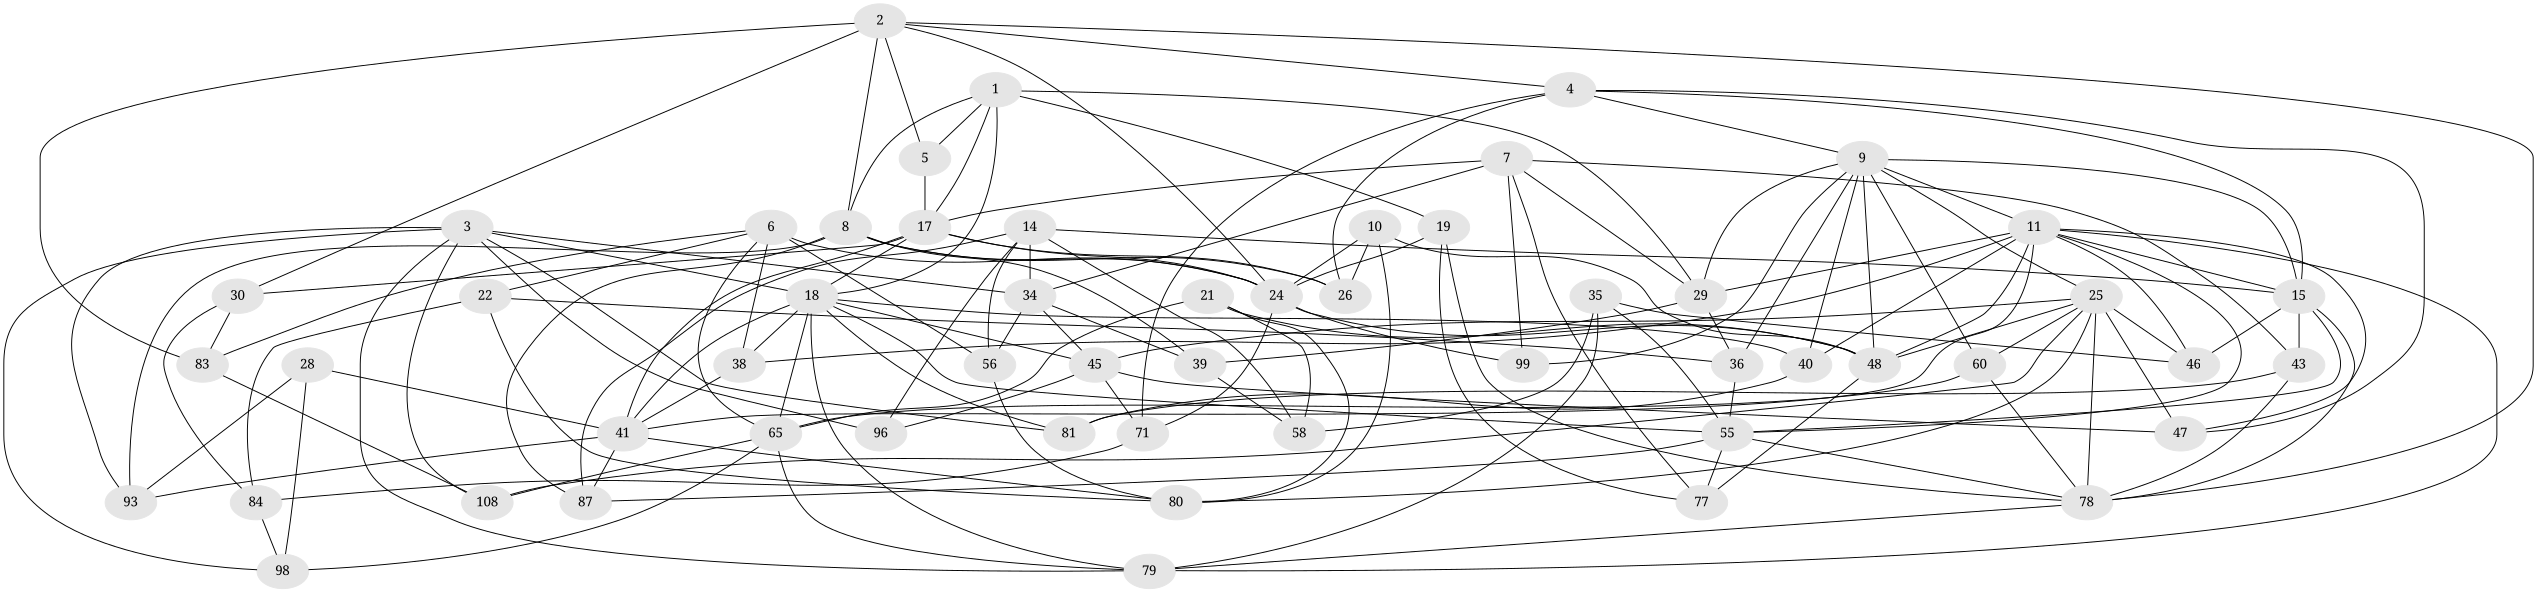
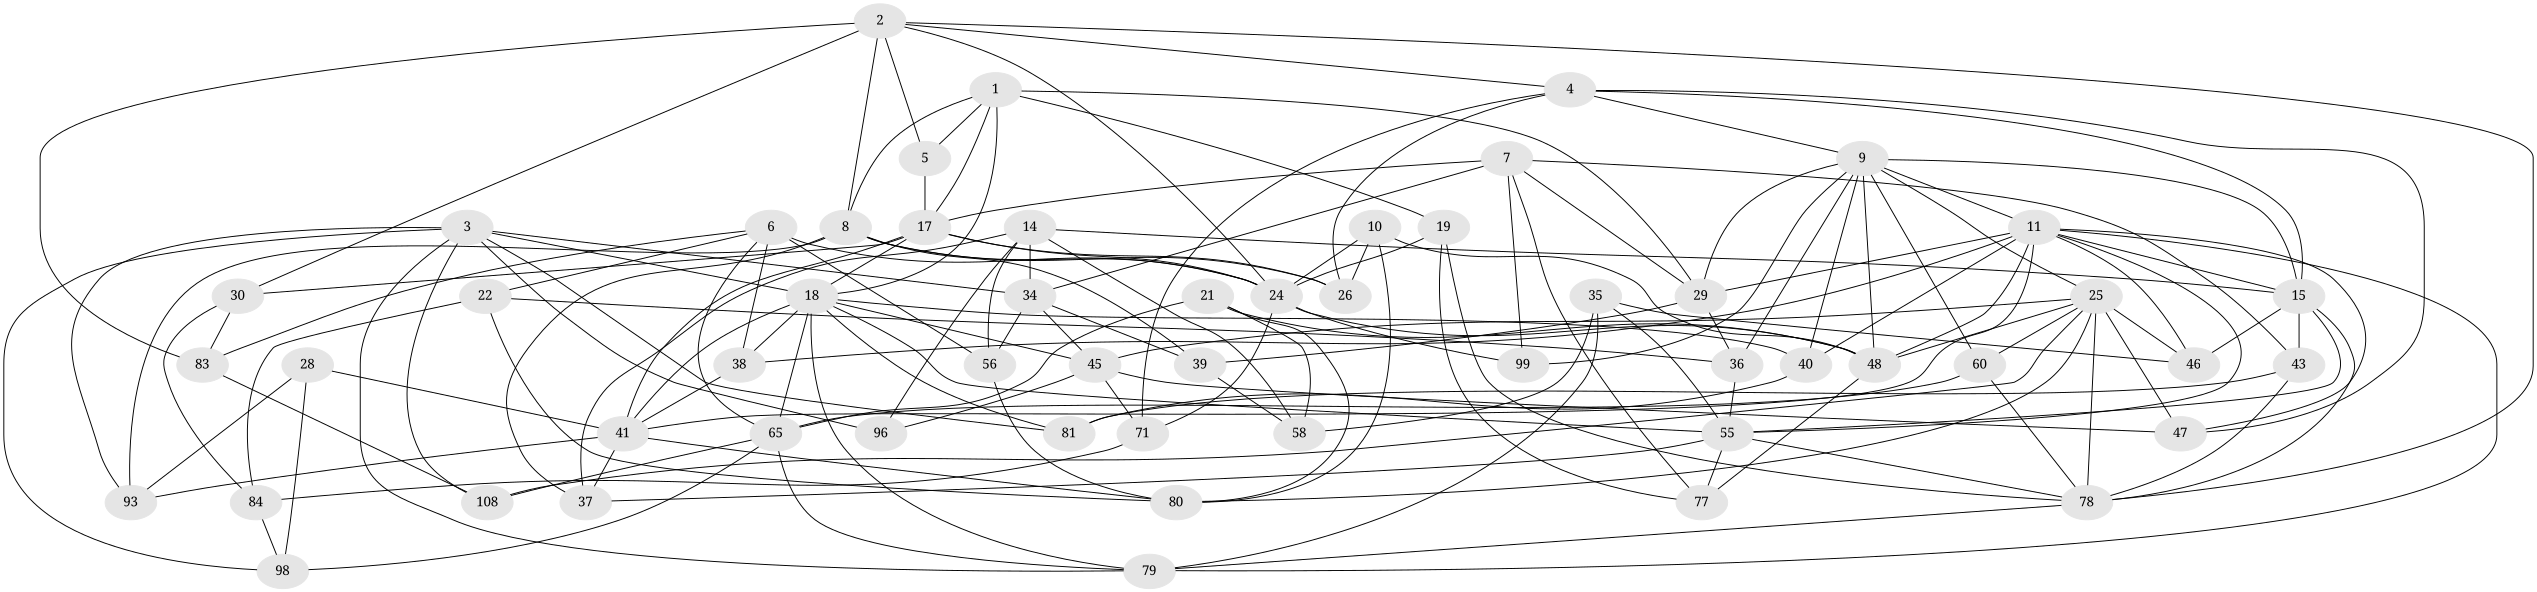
node "87": label "87" -> "37"
